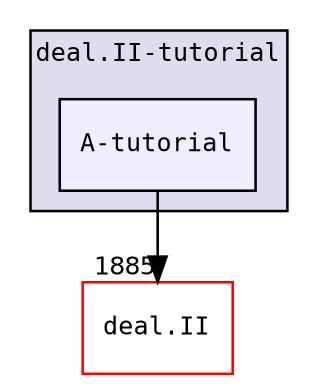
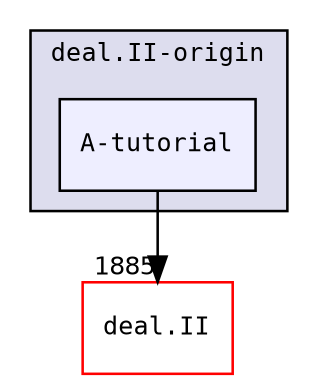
cluster "deal.II-tutorial": label "deal.II-tutorial" -> "deal.II-origin"
